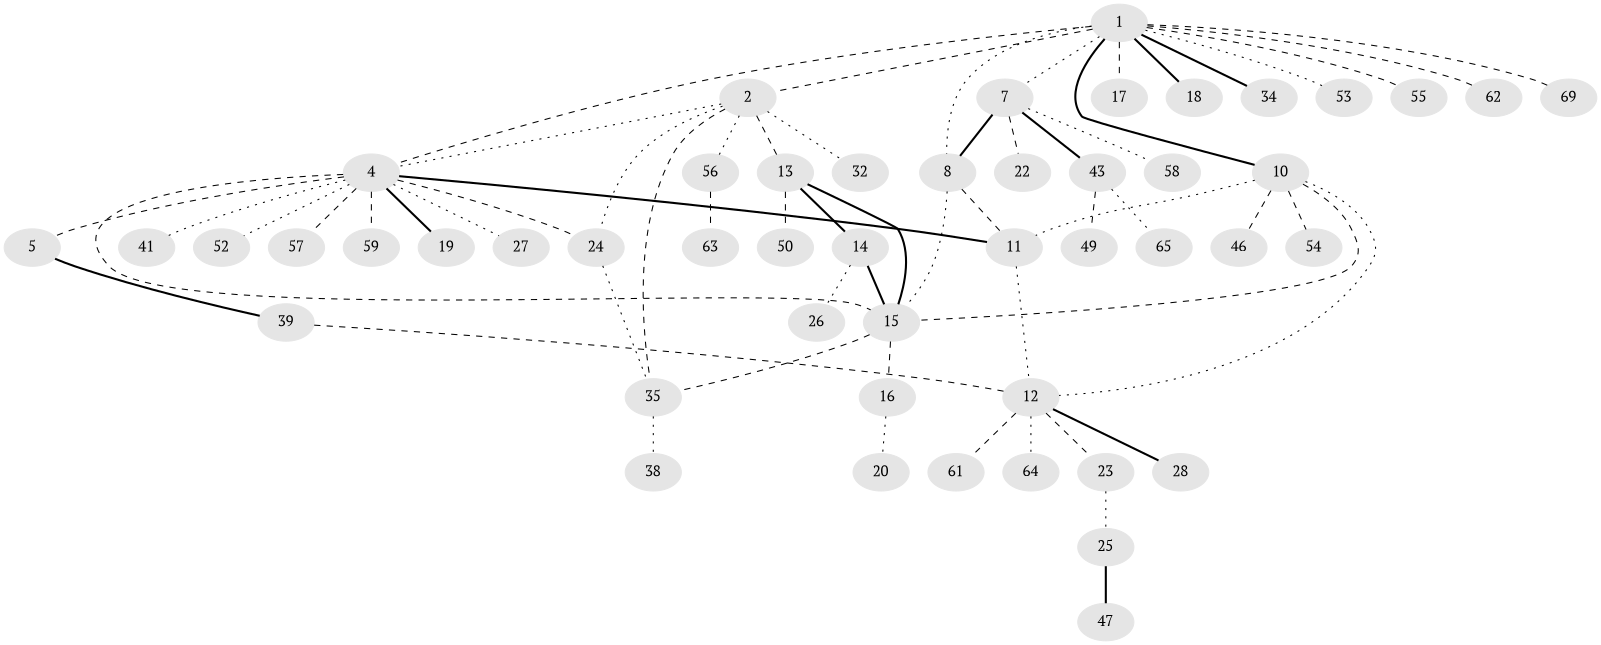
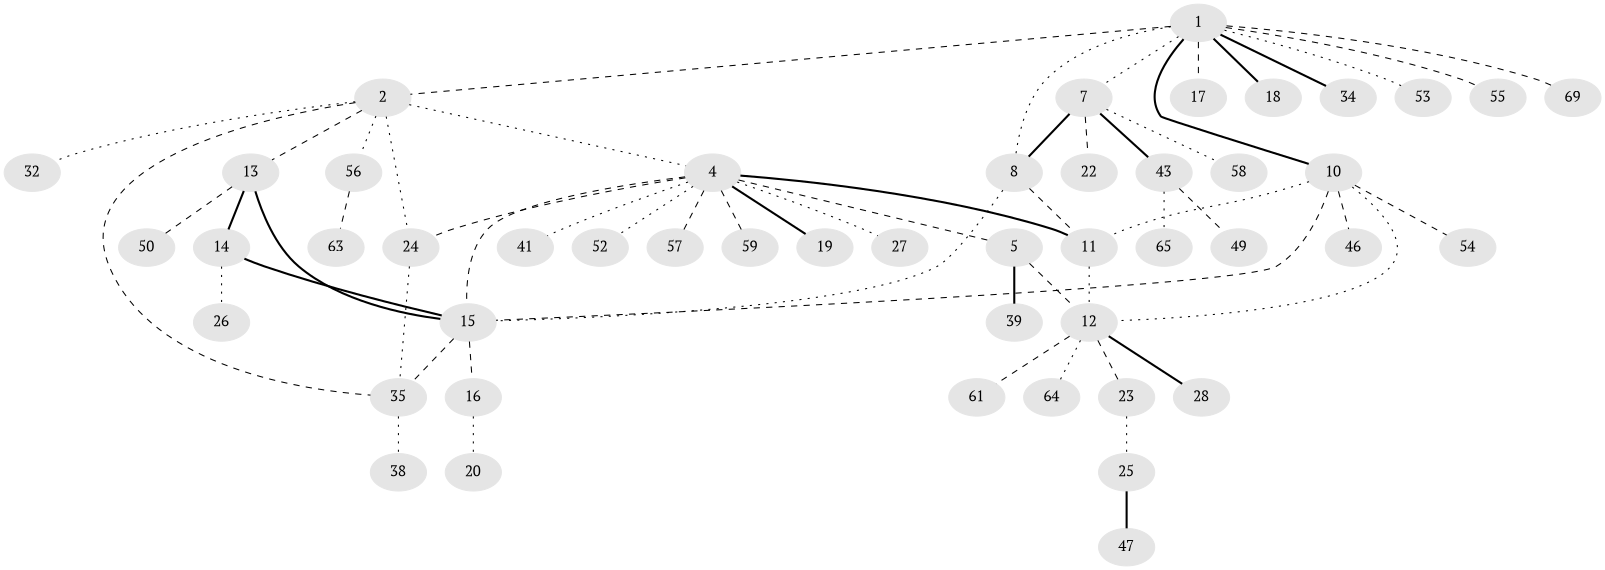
edge "1" -- "4": removed
node "62": removed
edge "39" -- "12": now "5" -- "12"
